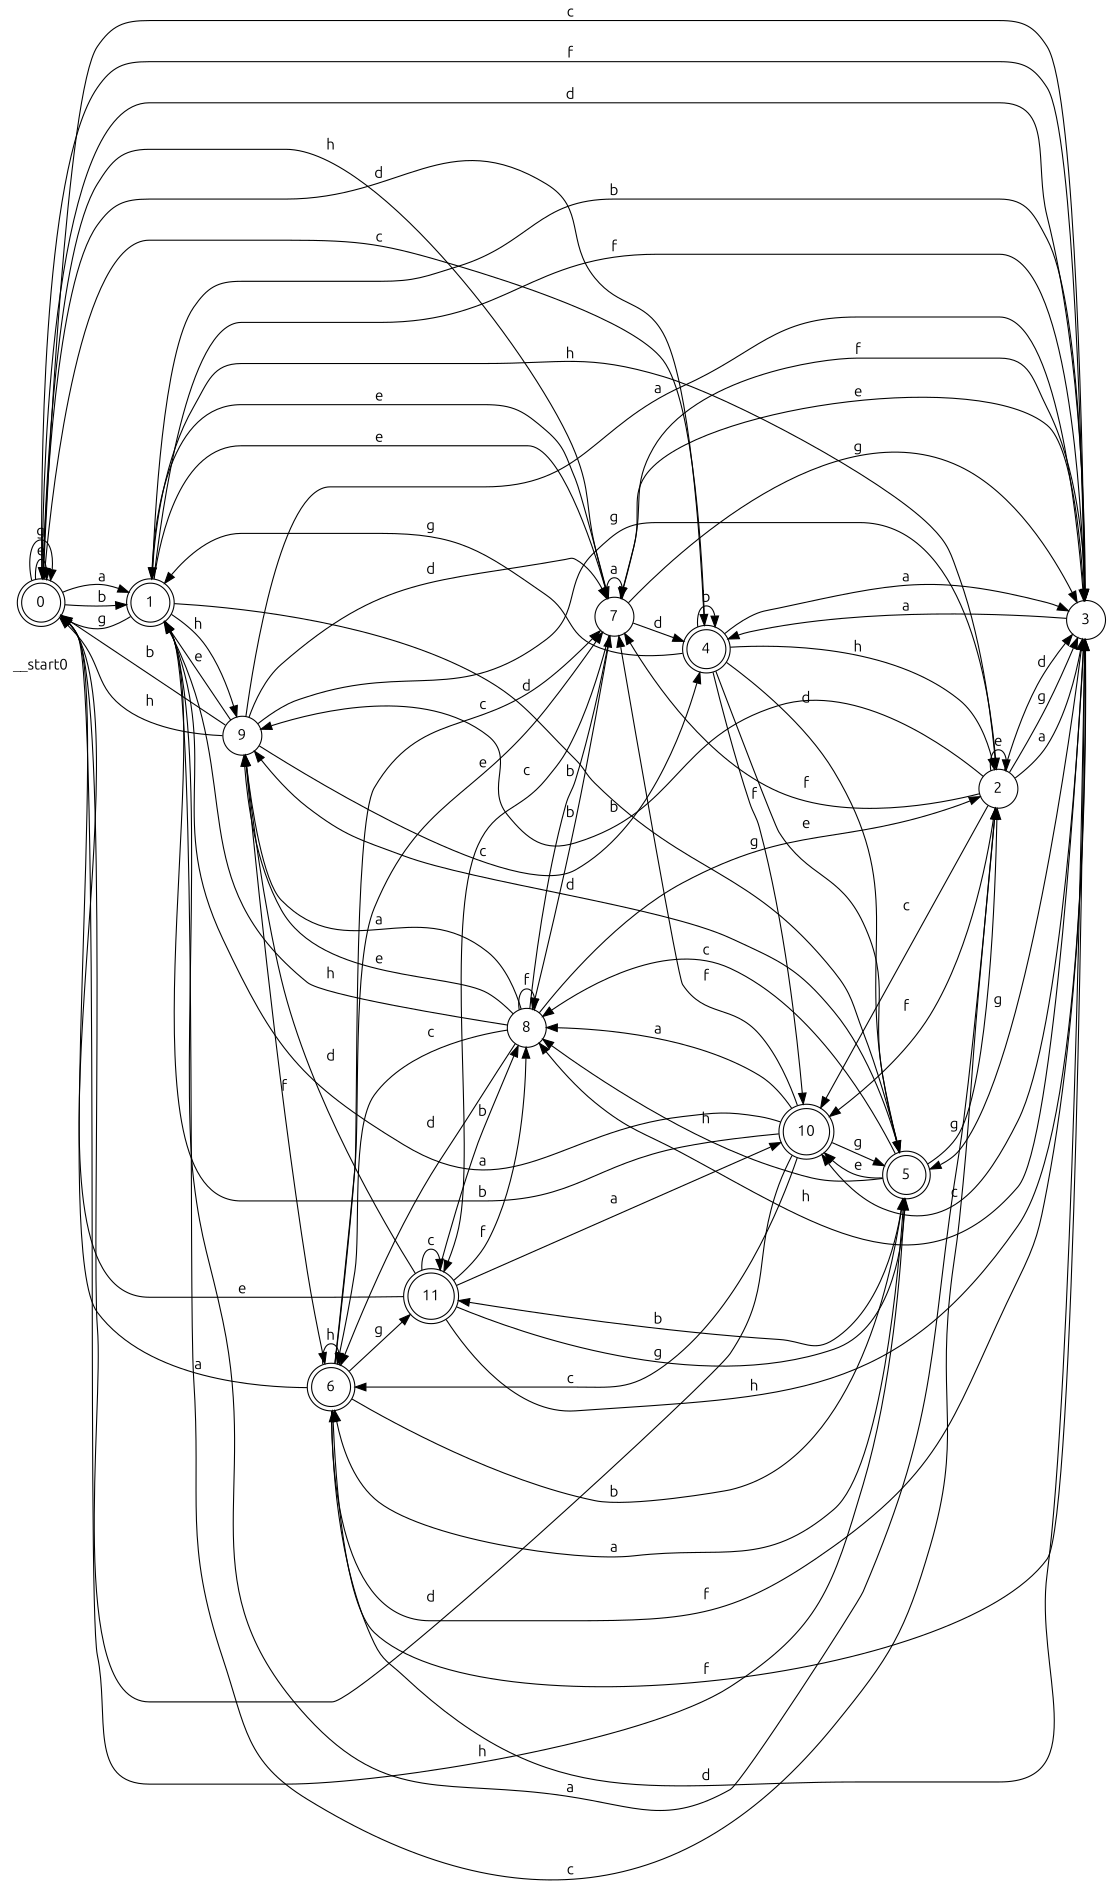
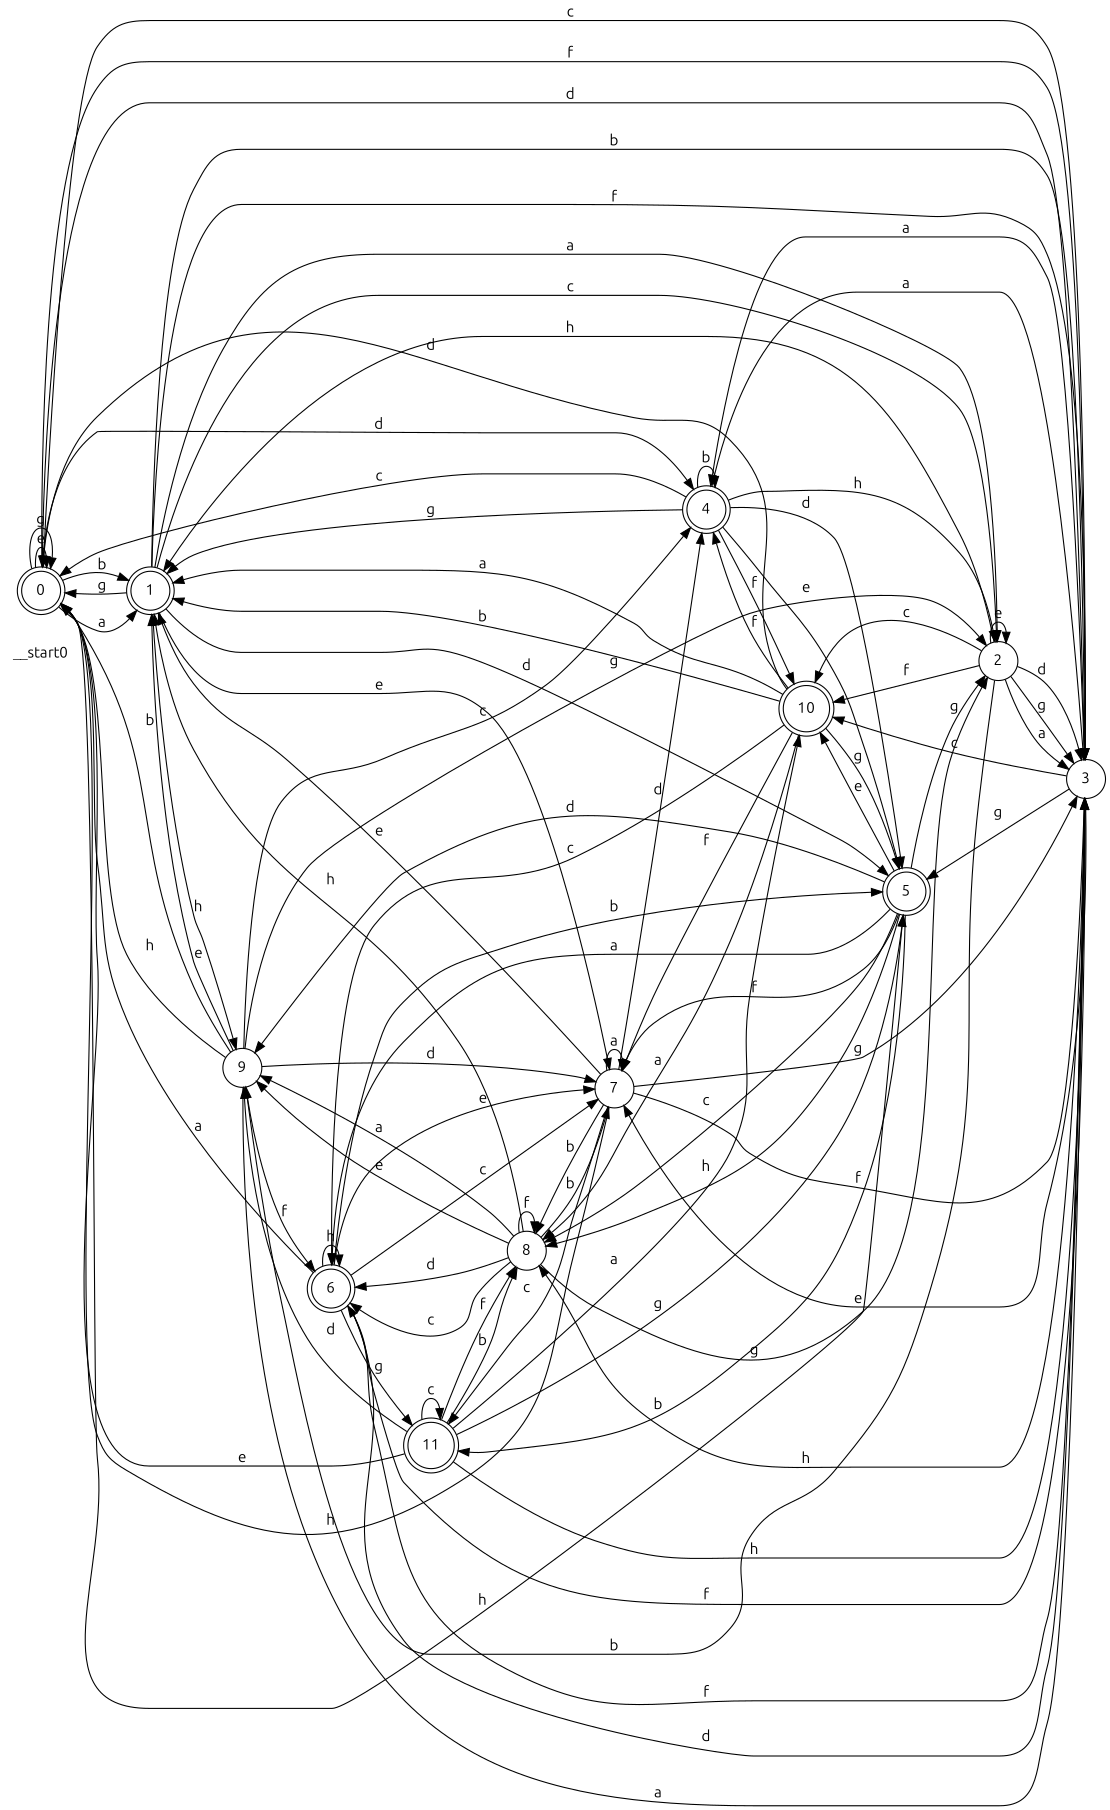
edge "10" -> "4": added, label "f"
edge "2" -> "7": now "5" -> "7"
